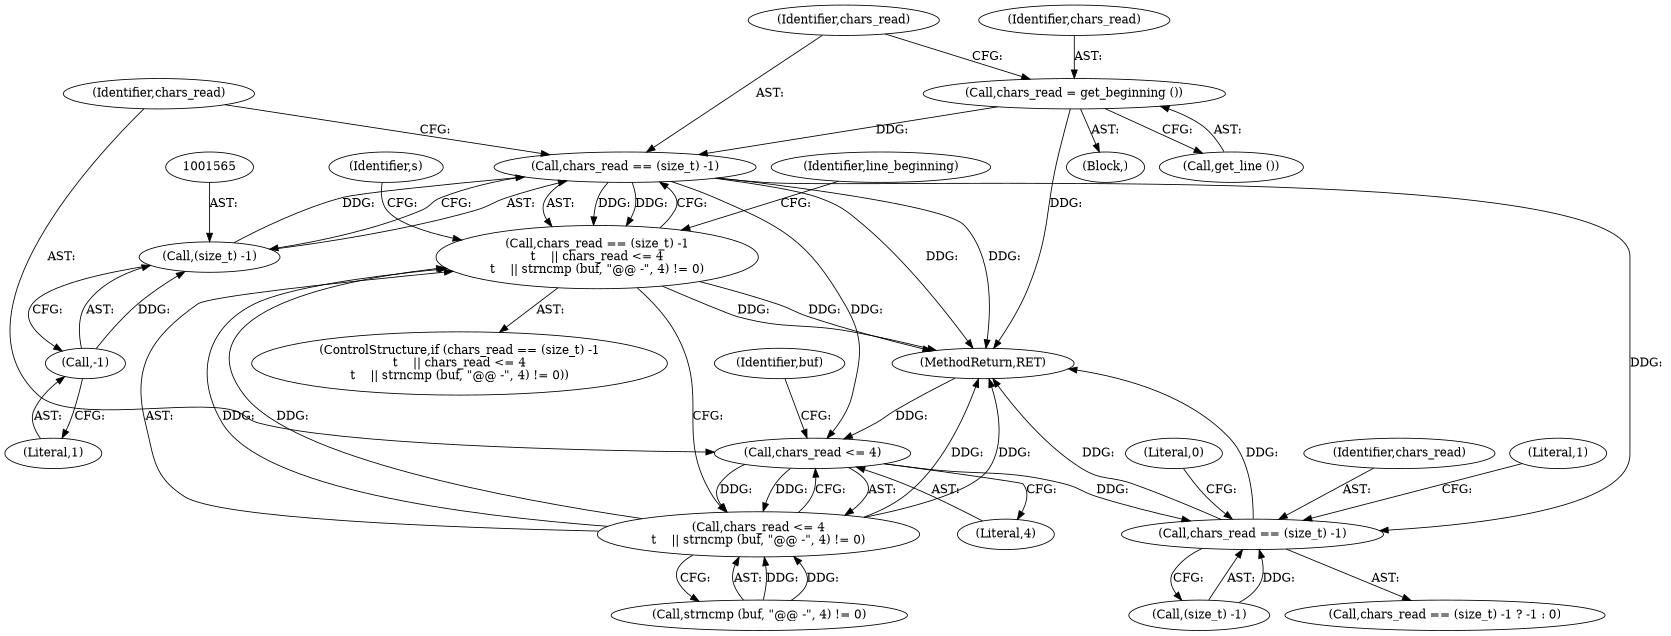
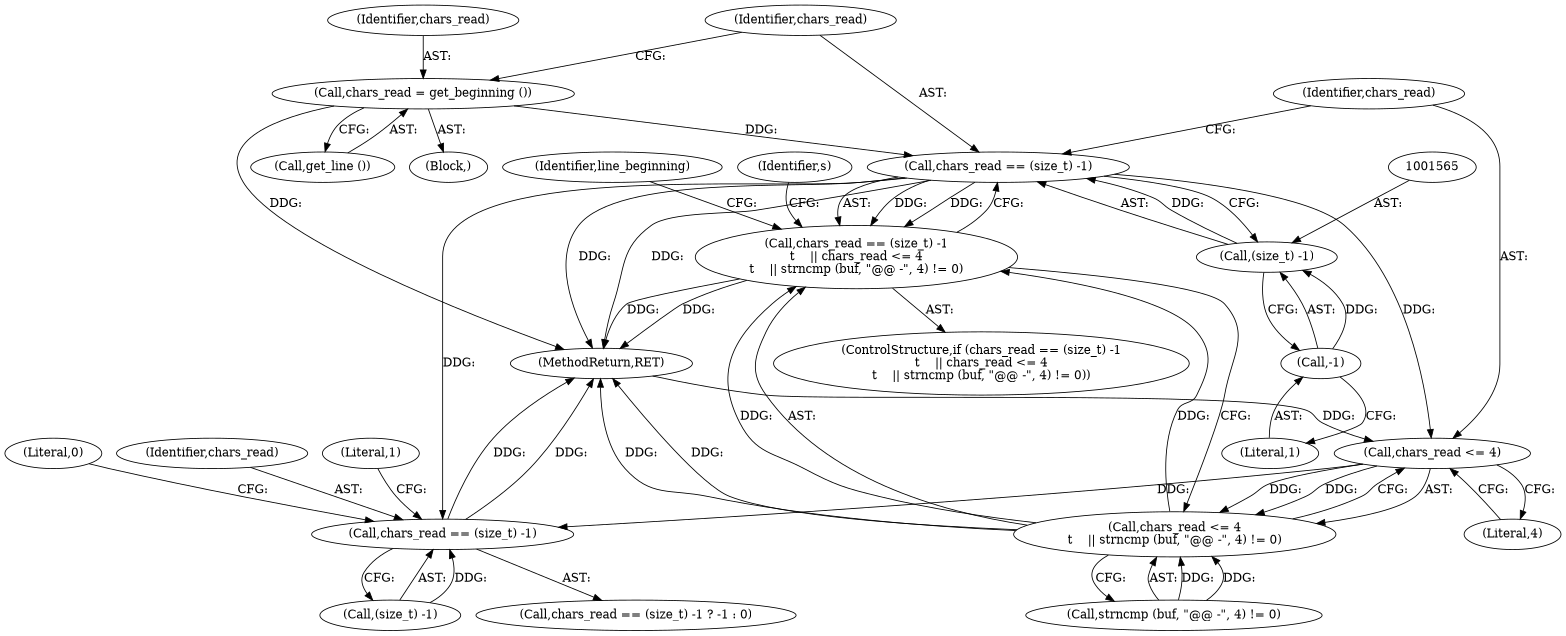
node "(Identifier,buf)": removed
edge "(Literal,4)" -> "(Call,chars_read <= 4)": label "AST: " -> "CFG: "
